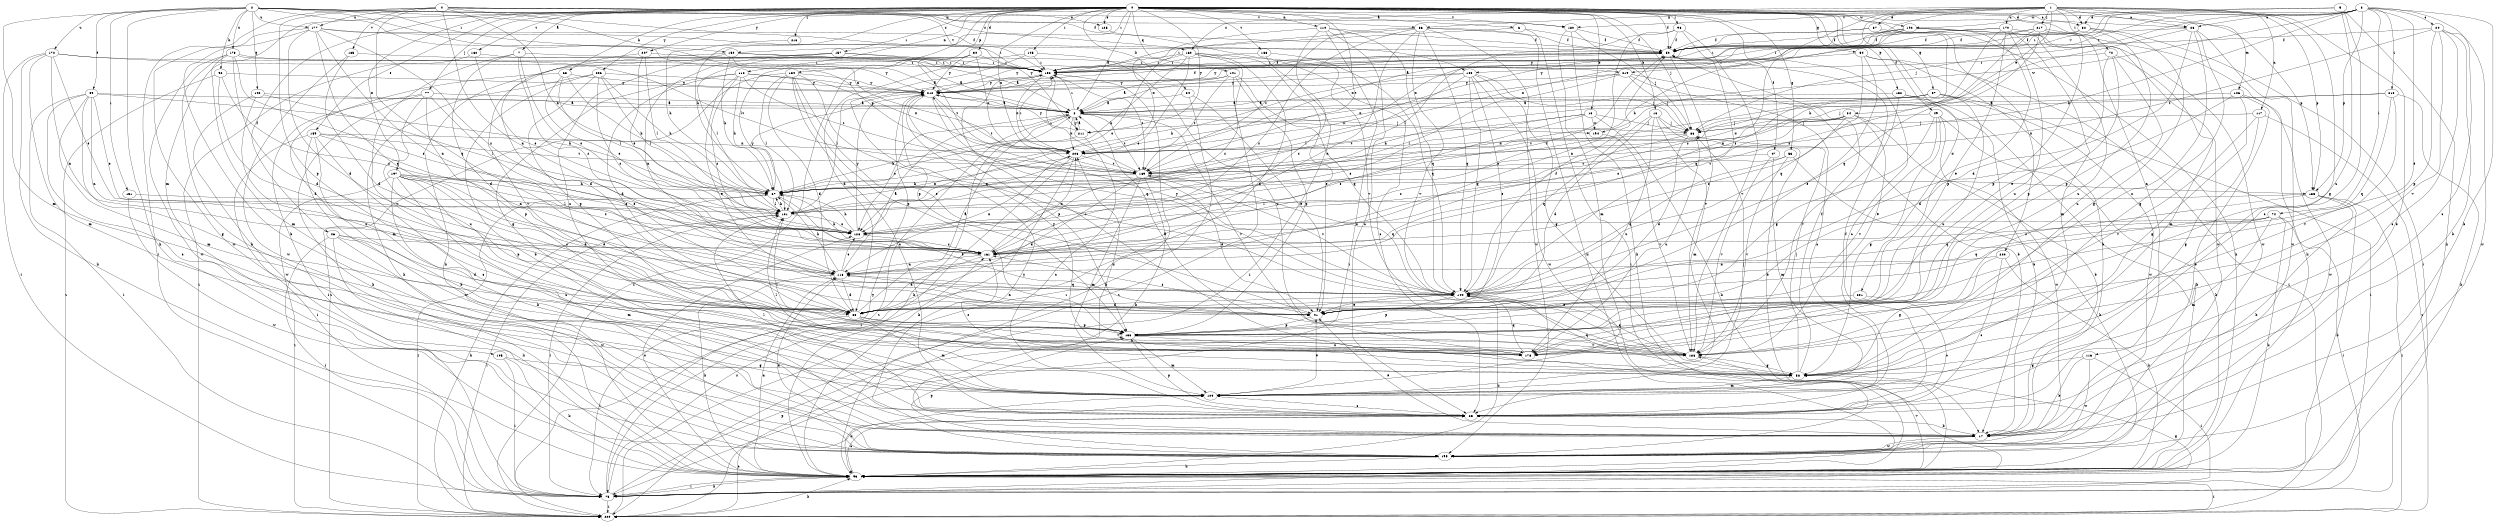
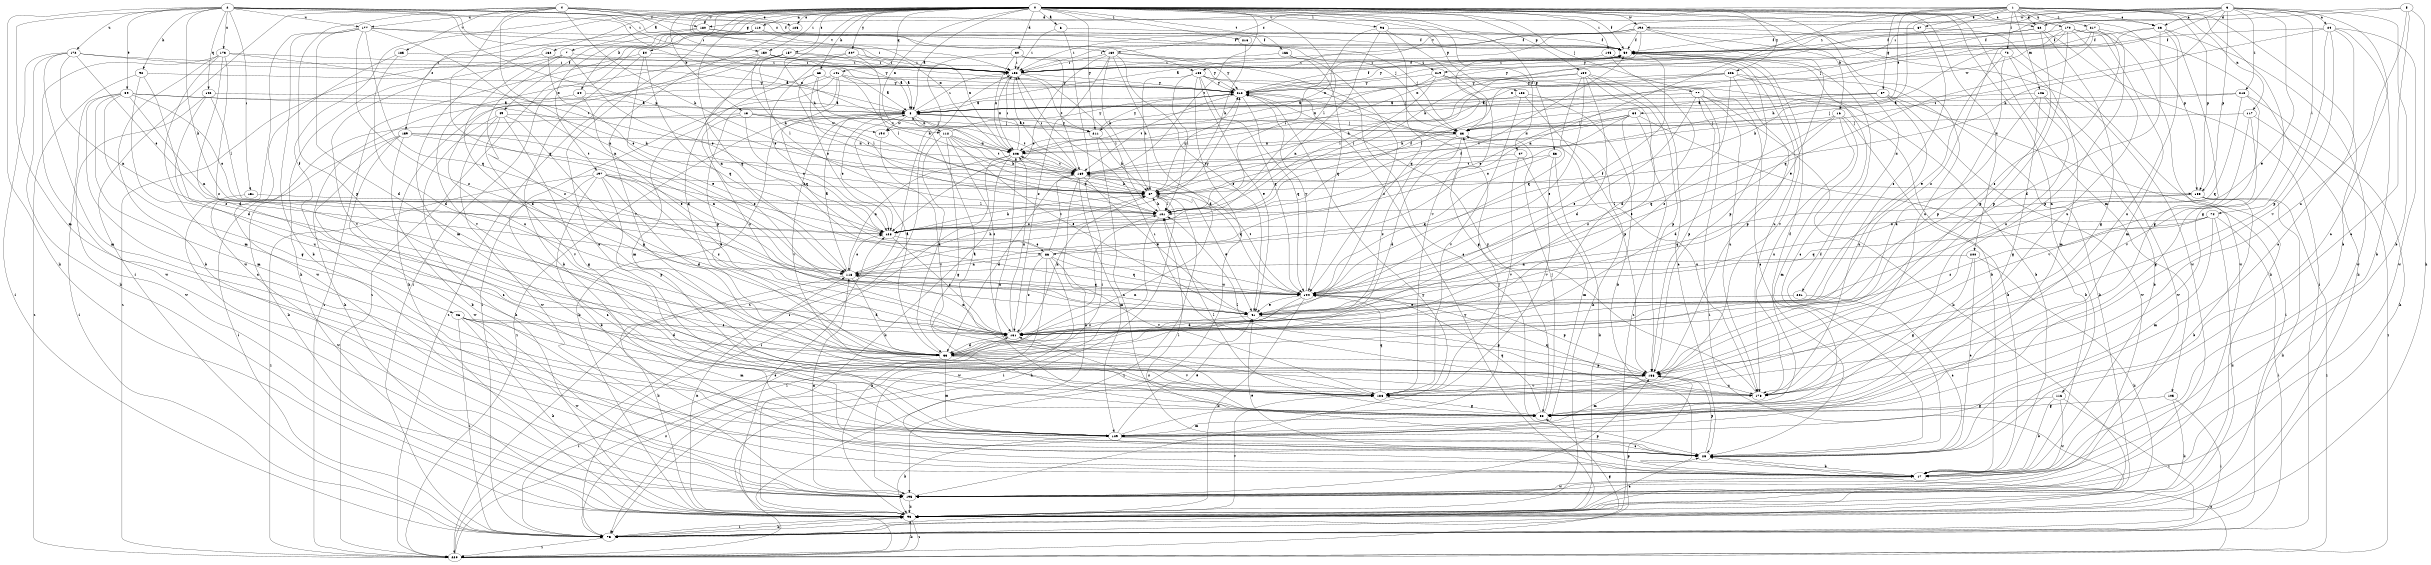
edge "86" -> "128": reversed
edge "8" -> "203": now "8" -> "112"
edge "141" -> "75": added, label "i"
